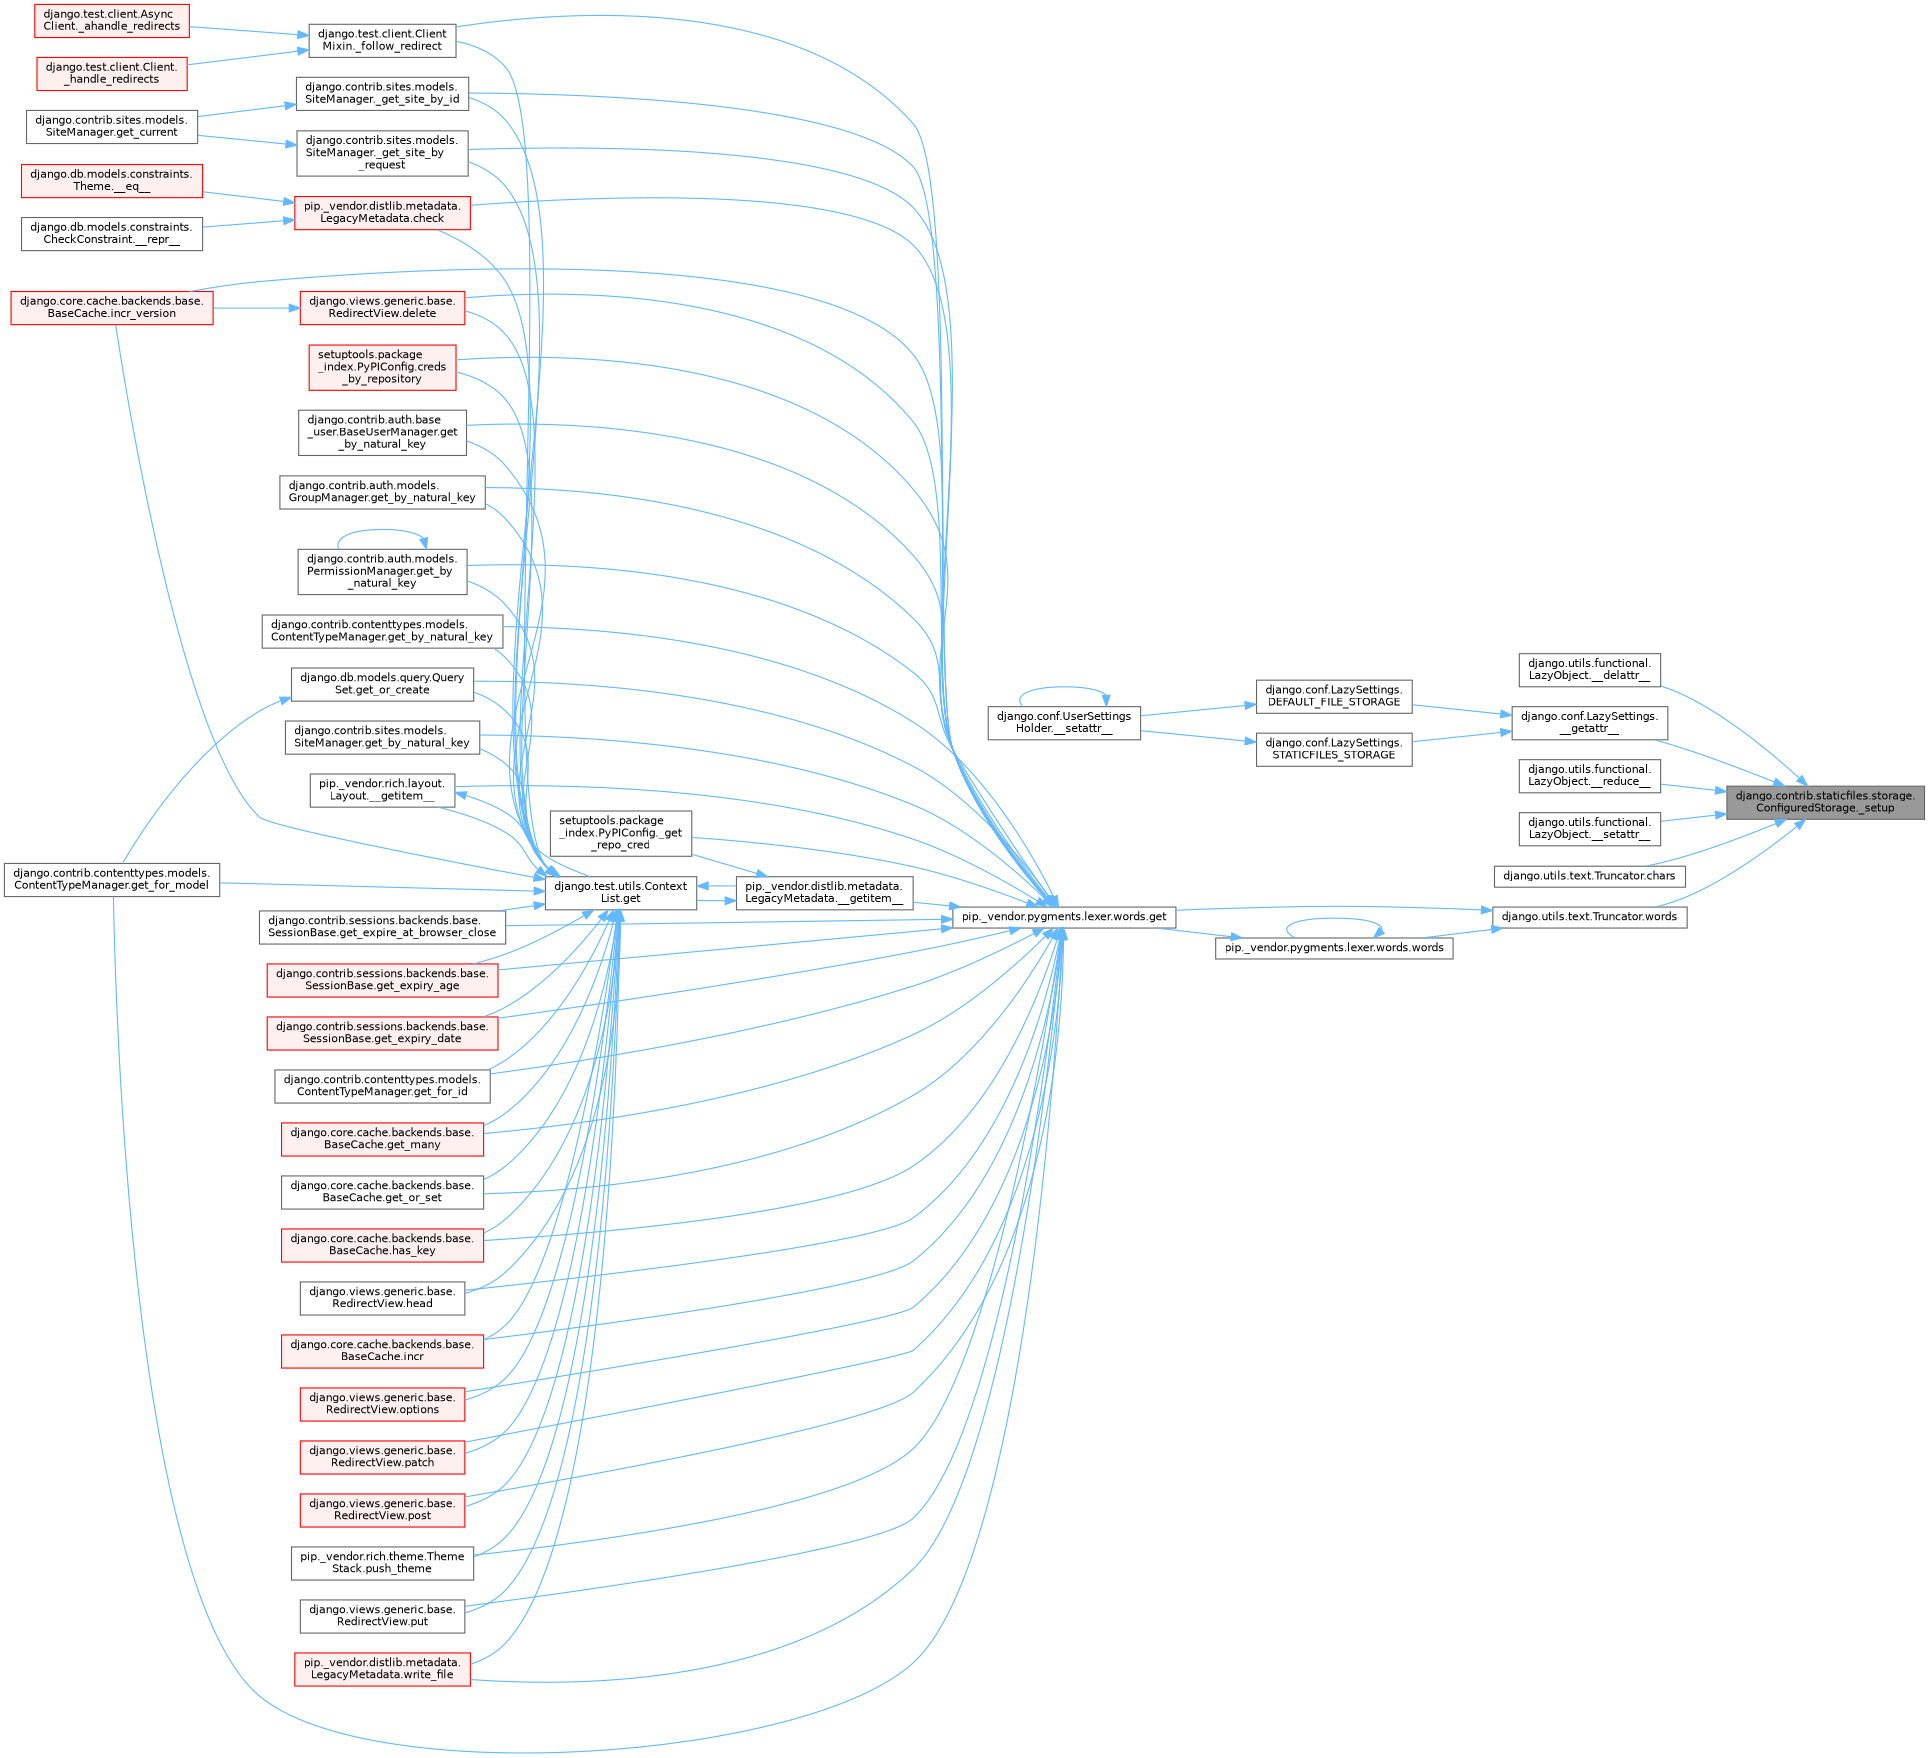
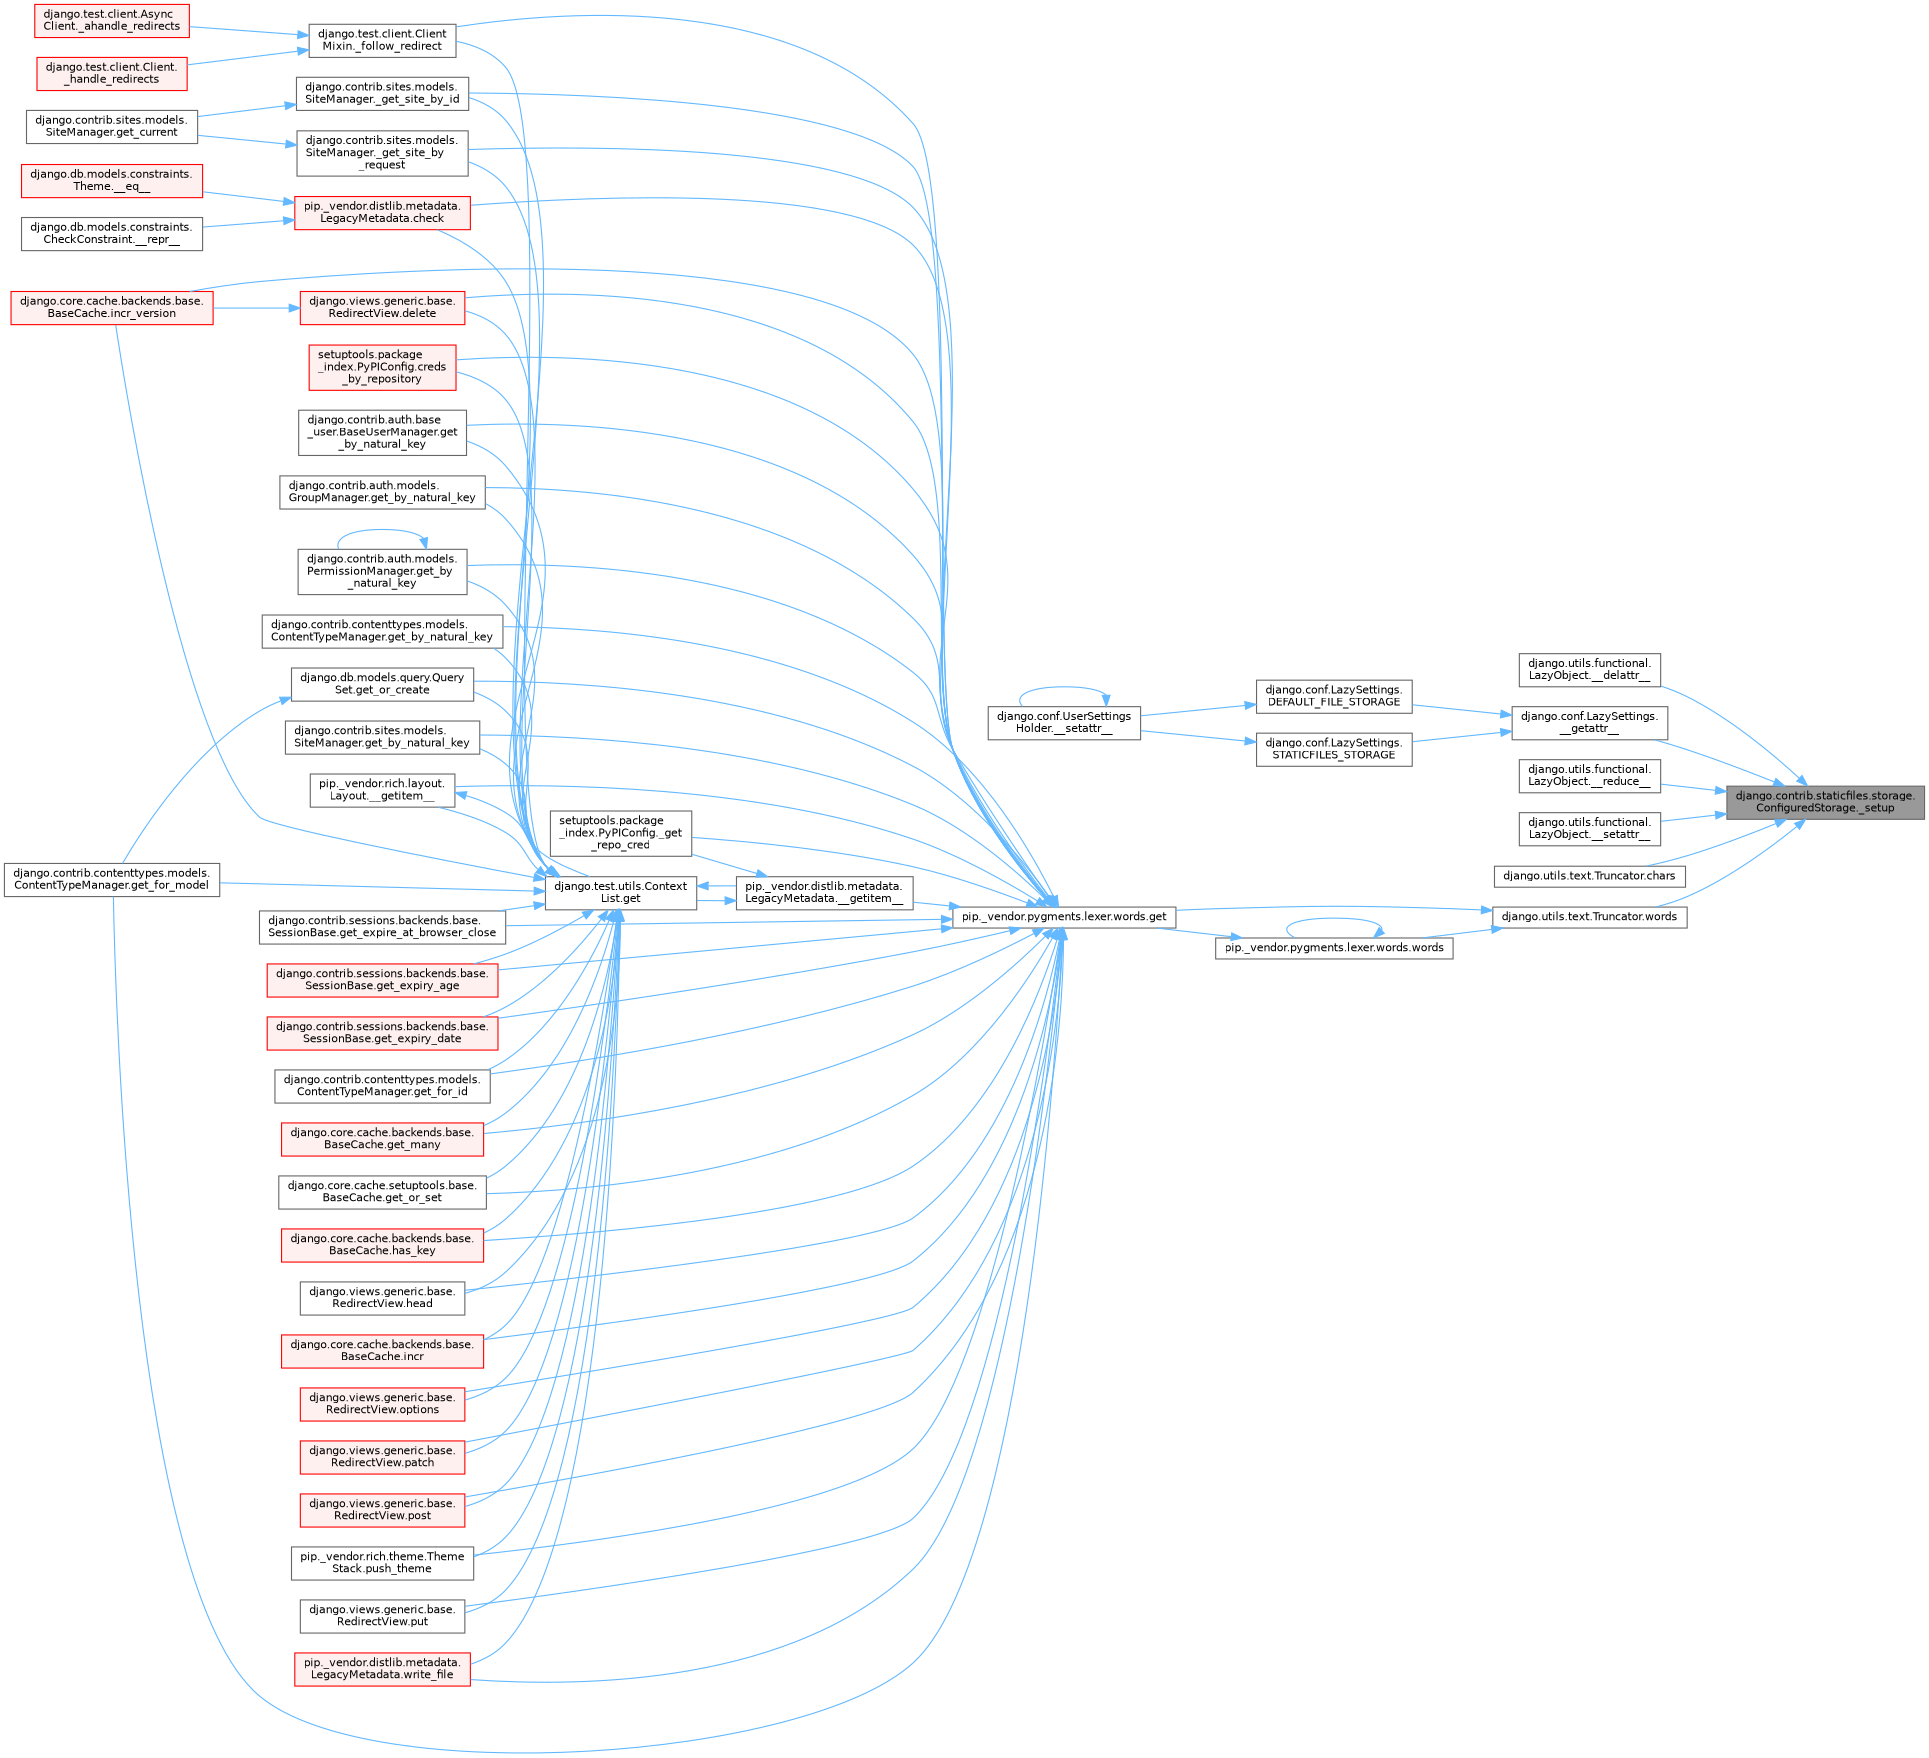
node "django.core.cache.backends.base. BaseCache.get_or_set": label "django.core.cache.backends.base. BaseCache.get_or_set" -> "django.core.cache.setuptools.base. BaseCache.get_or_set"
